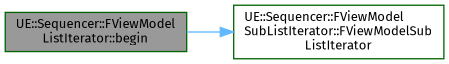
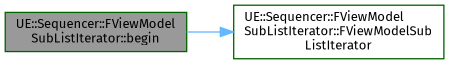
node "UE::Sequencer::FViewModel ListIterator::begin": label "UE::Sequencer::FViewModel ListIterator::begin" -> "UE::Sequencer::FViewModel SubListIterator::begin"
